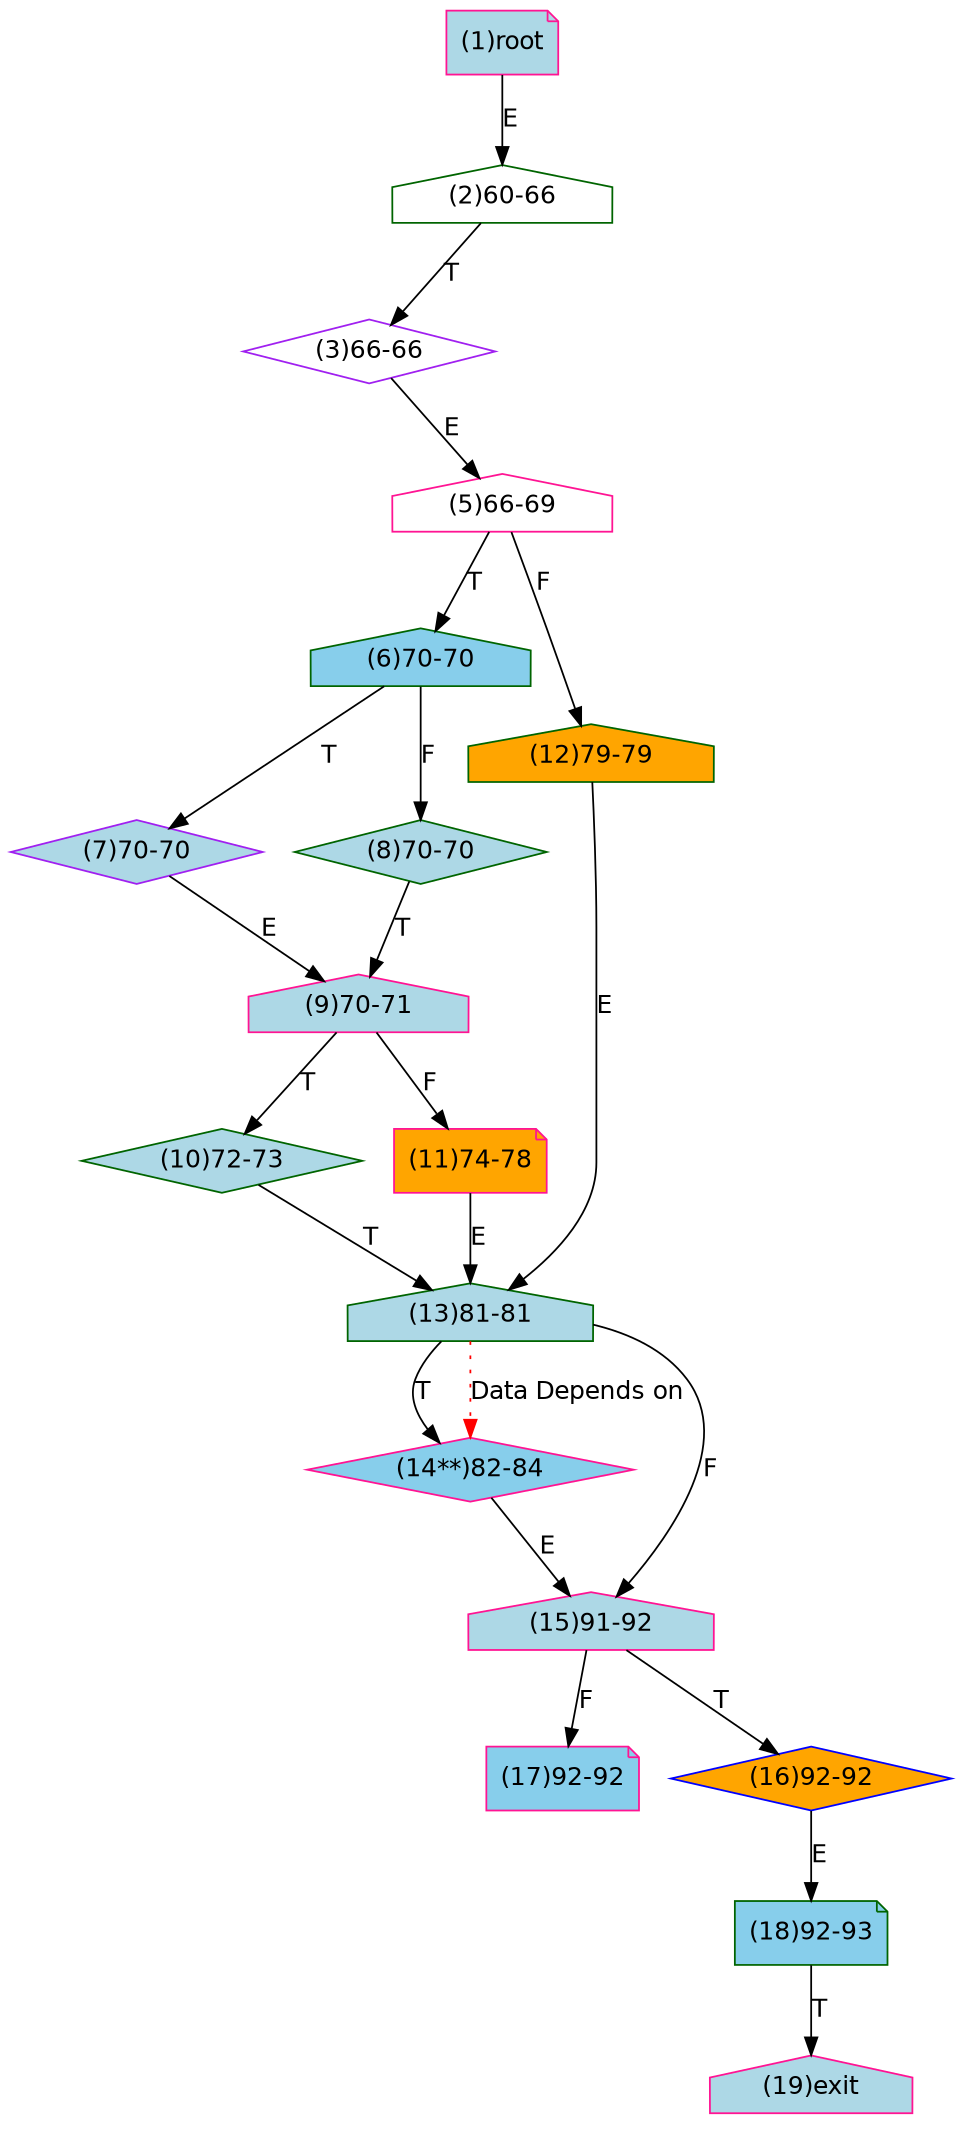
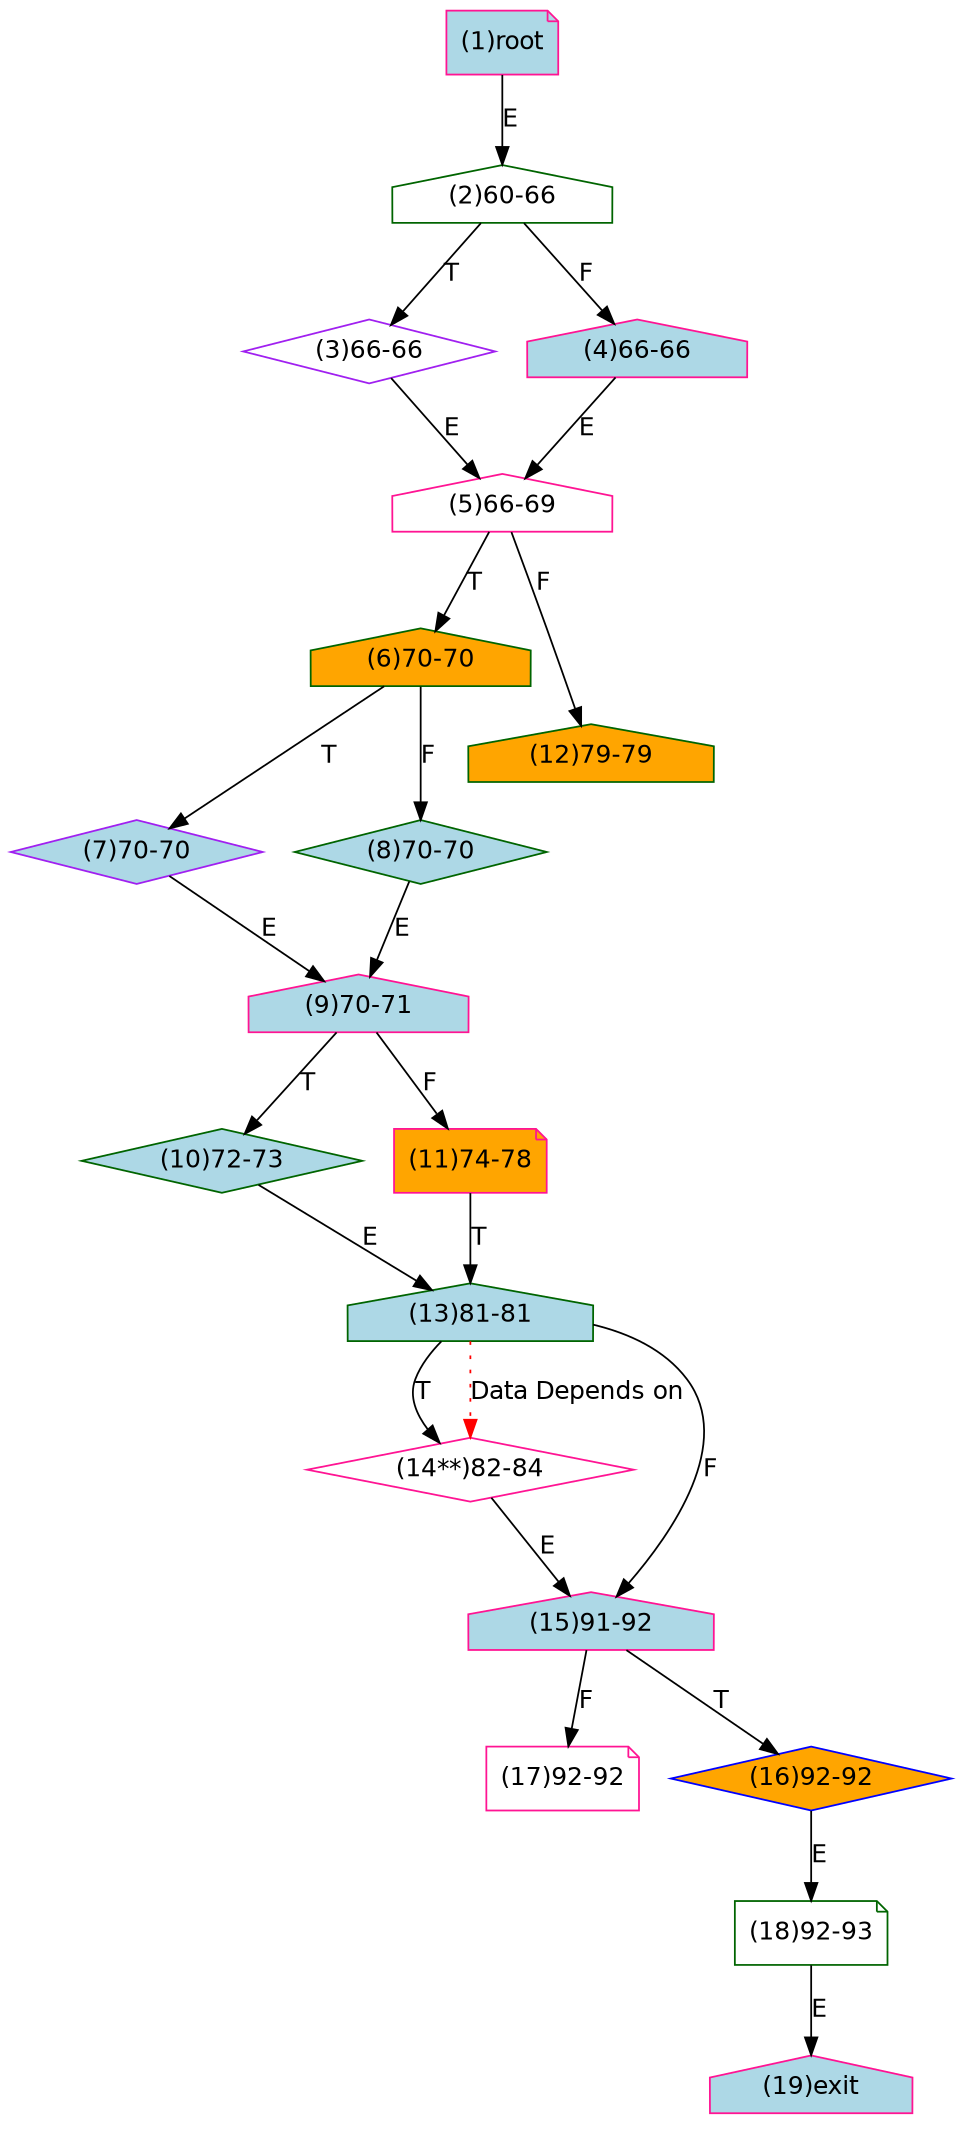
node "(4)66-66": added
node "(6)70-70": fillcolor skyblue -> orange
edge "(8)70-70" -> "(9)70-71": label "T" -> "E"
edge "(12)79-79" -> "(13)81-81": removed, label "E"
edge "(10)72-73" -> "(13)81-81": label "T" -> "E"
edge "(11)74-78" -> "(13)81-81": label "E" -> "T"
node "(14**)82-84": fillcolor skyblue -> white
node "(17)92-92": fillcolor skyblue -> white
node "(18)92-93": fillcolor skyblue -> white
edge "(18)92-93" -> "(19)exit": label "T" -> "E"
